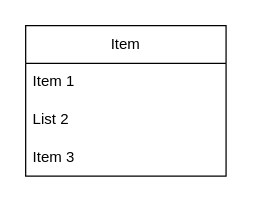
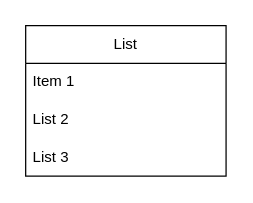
node "Item": label "Item" -> "List"
node "Item 3": label "Item 3" -> "List 3"
